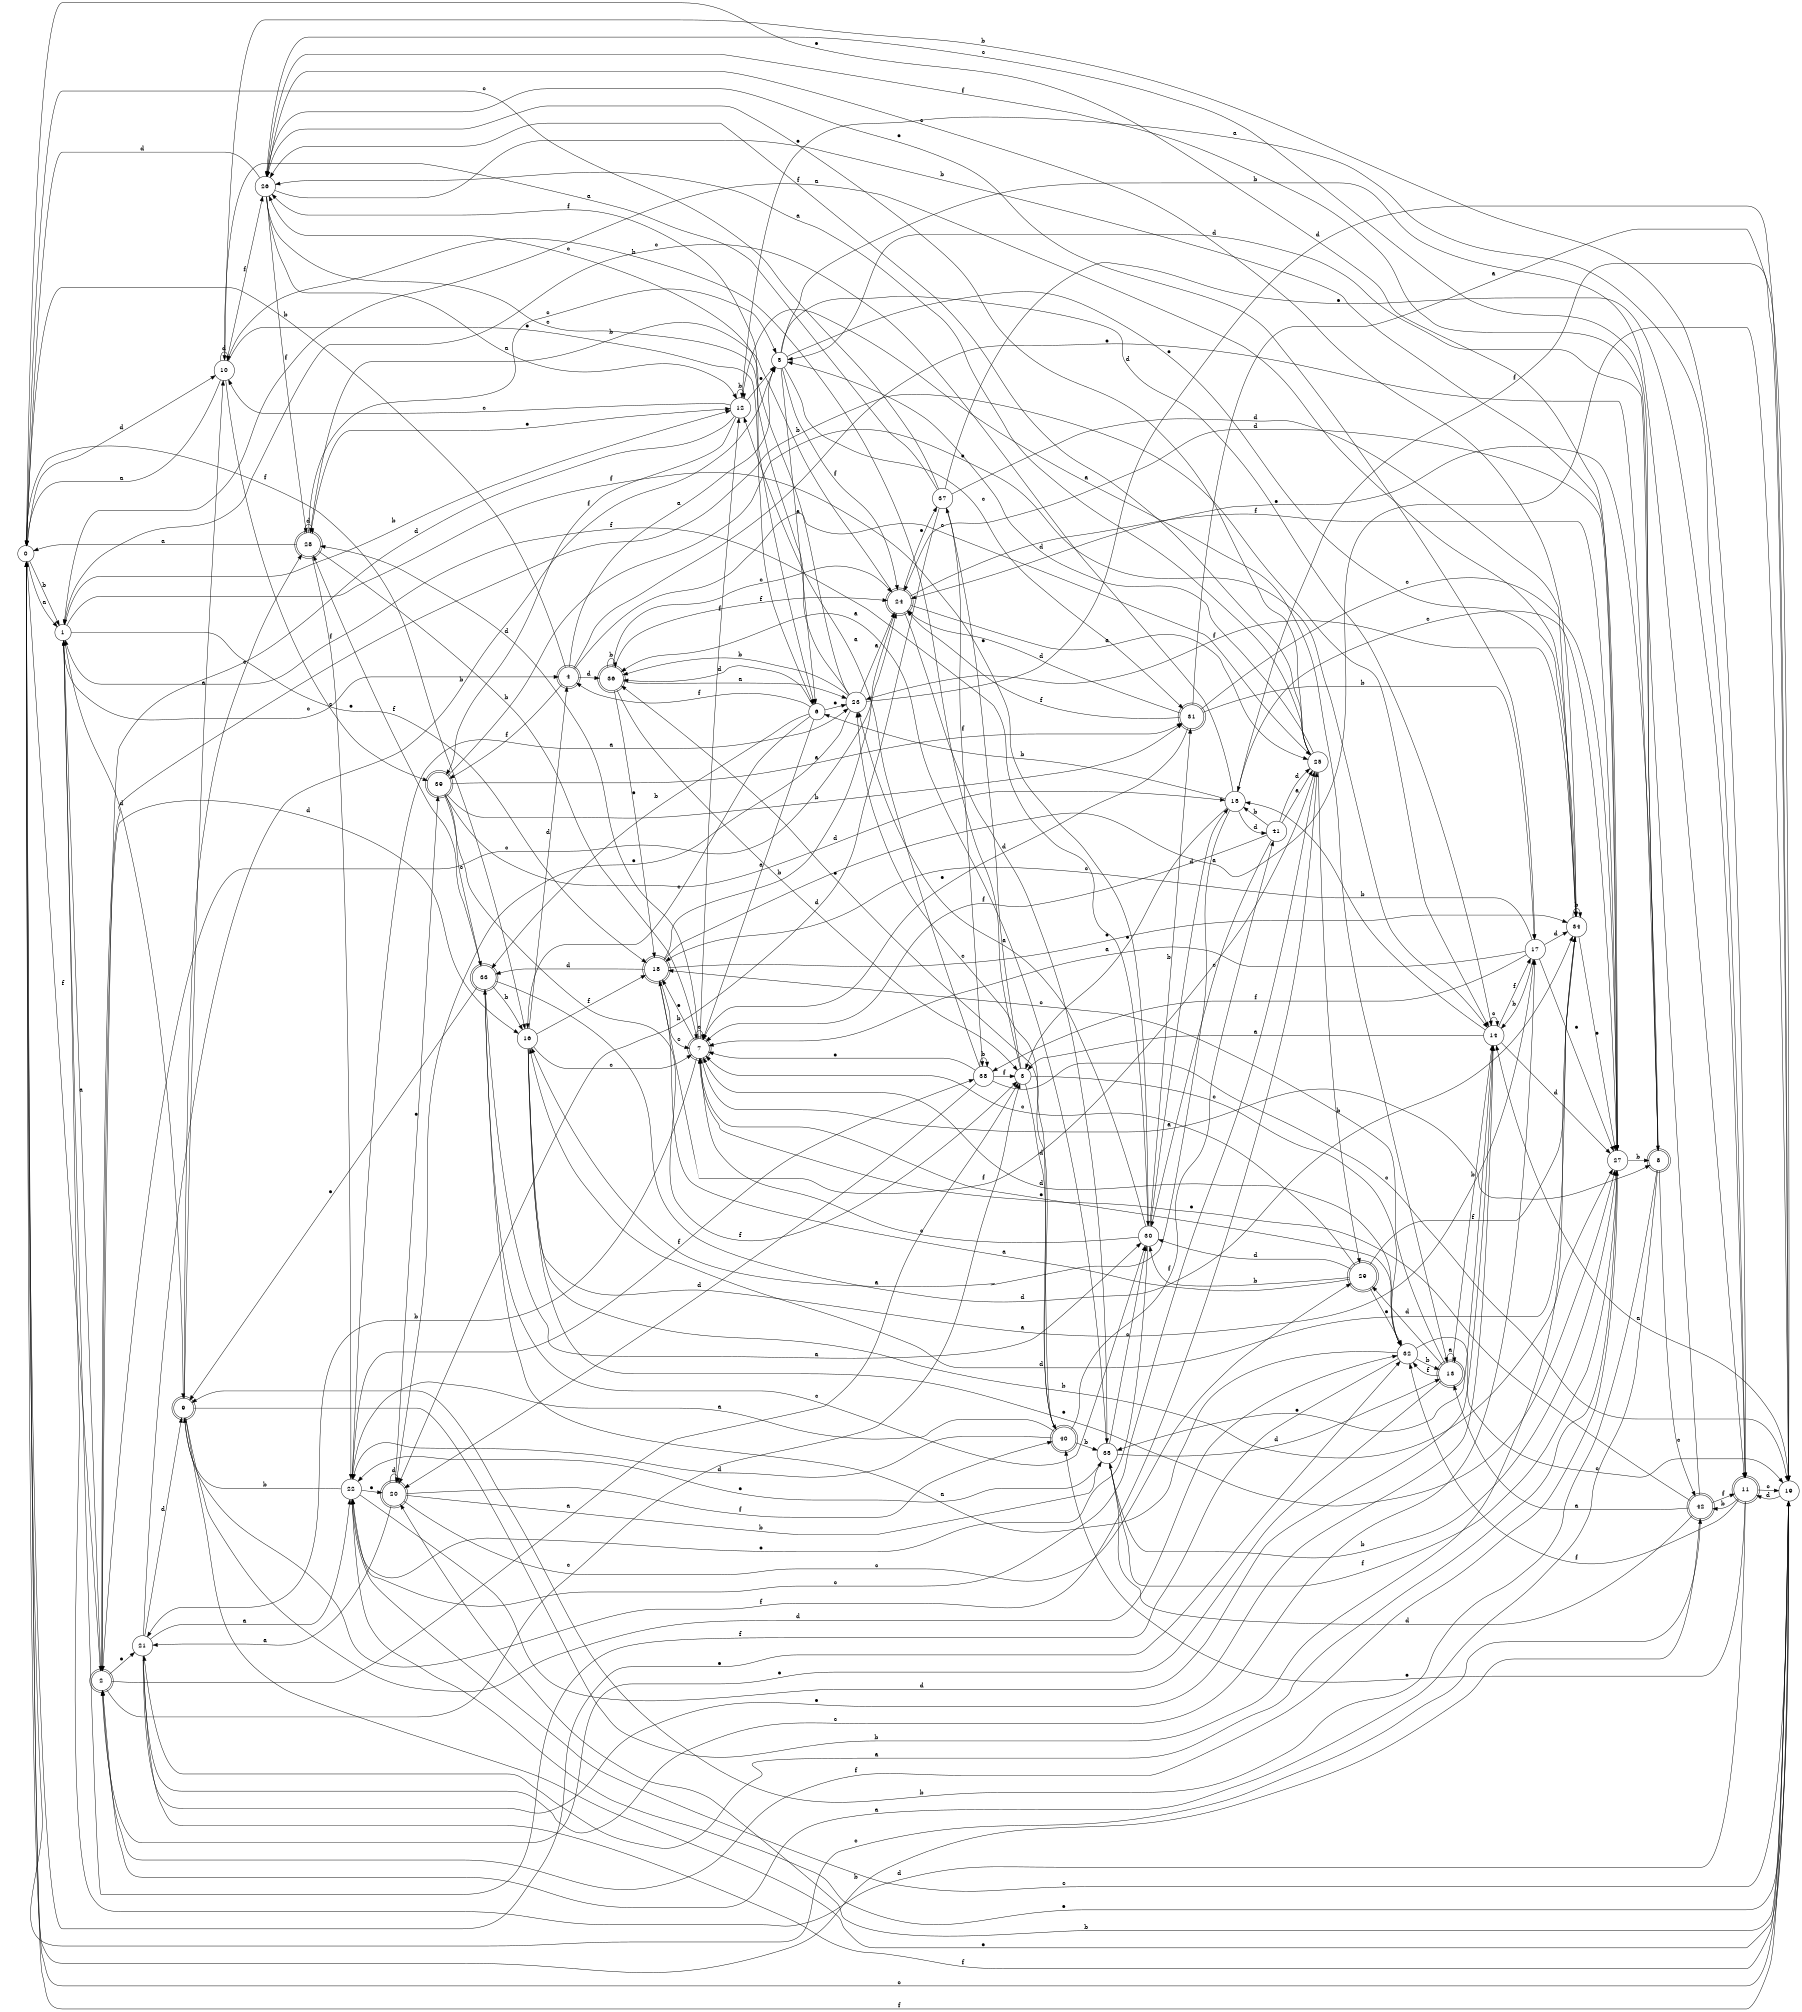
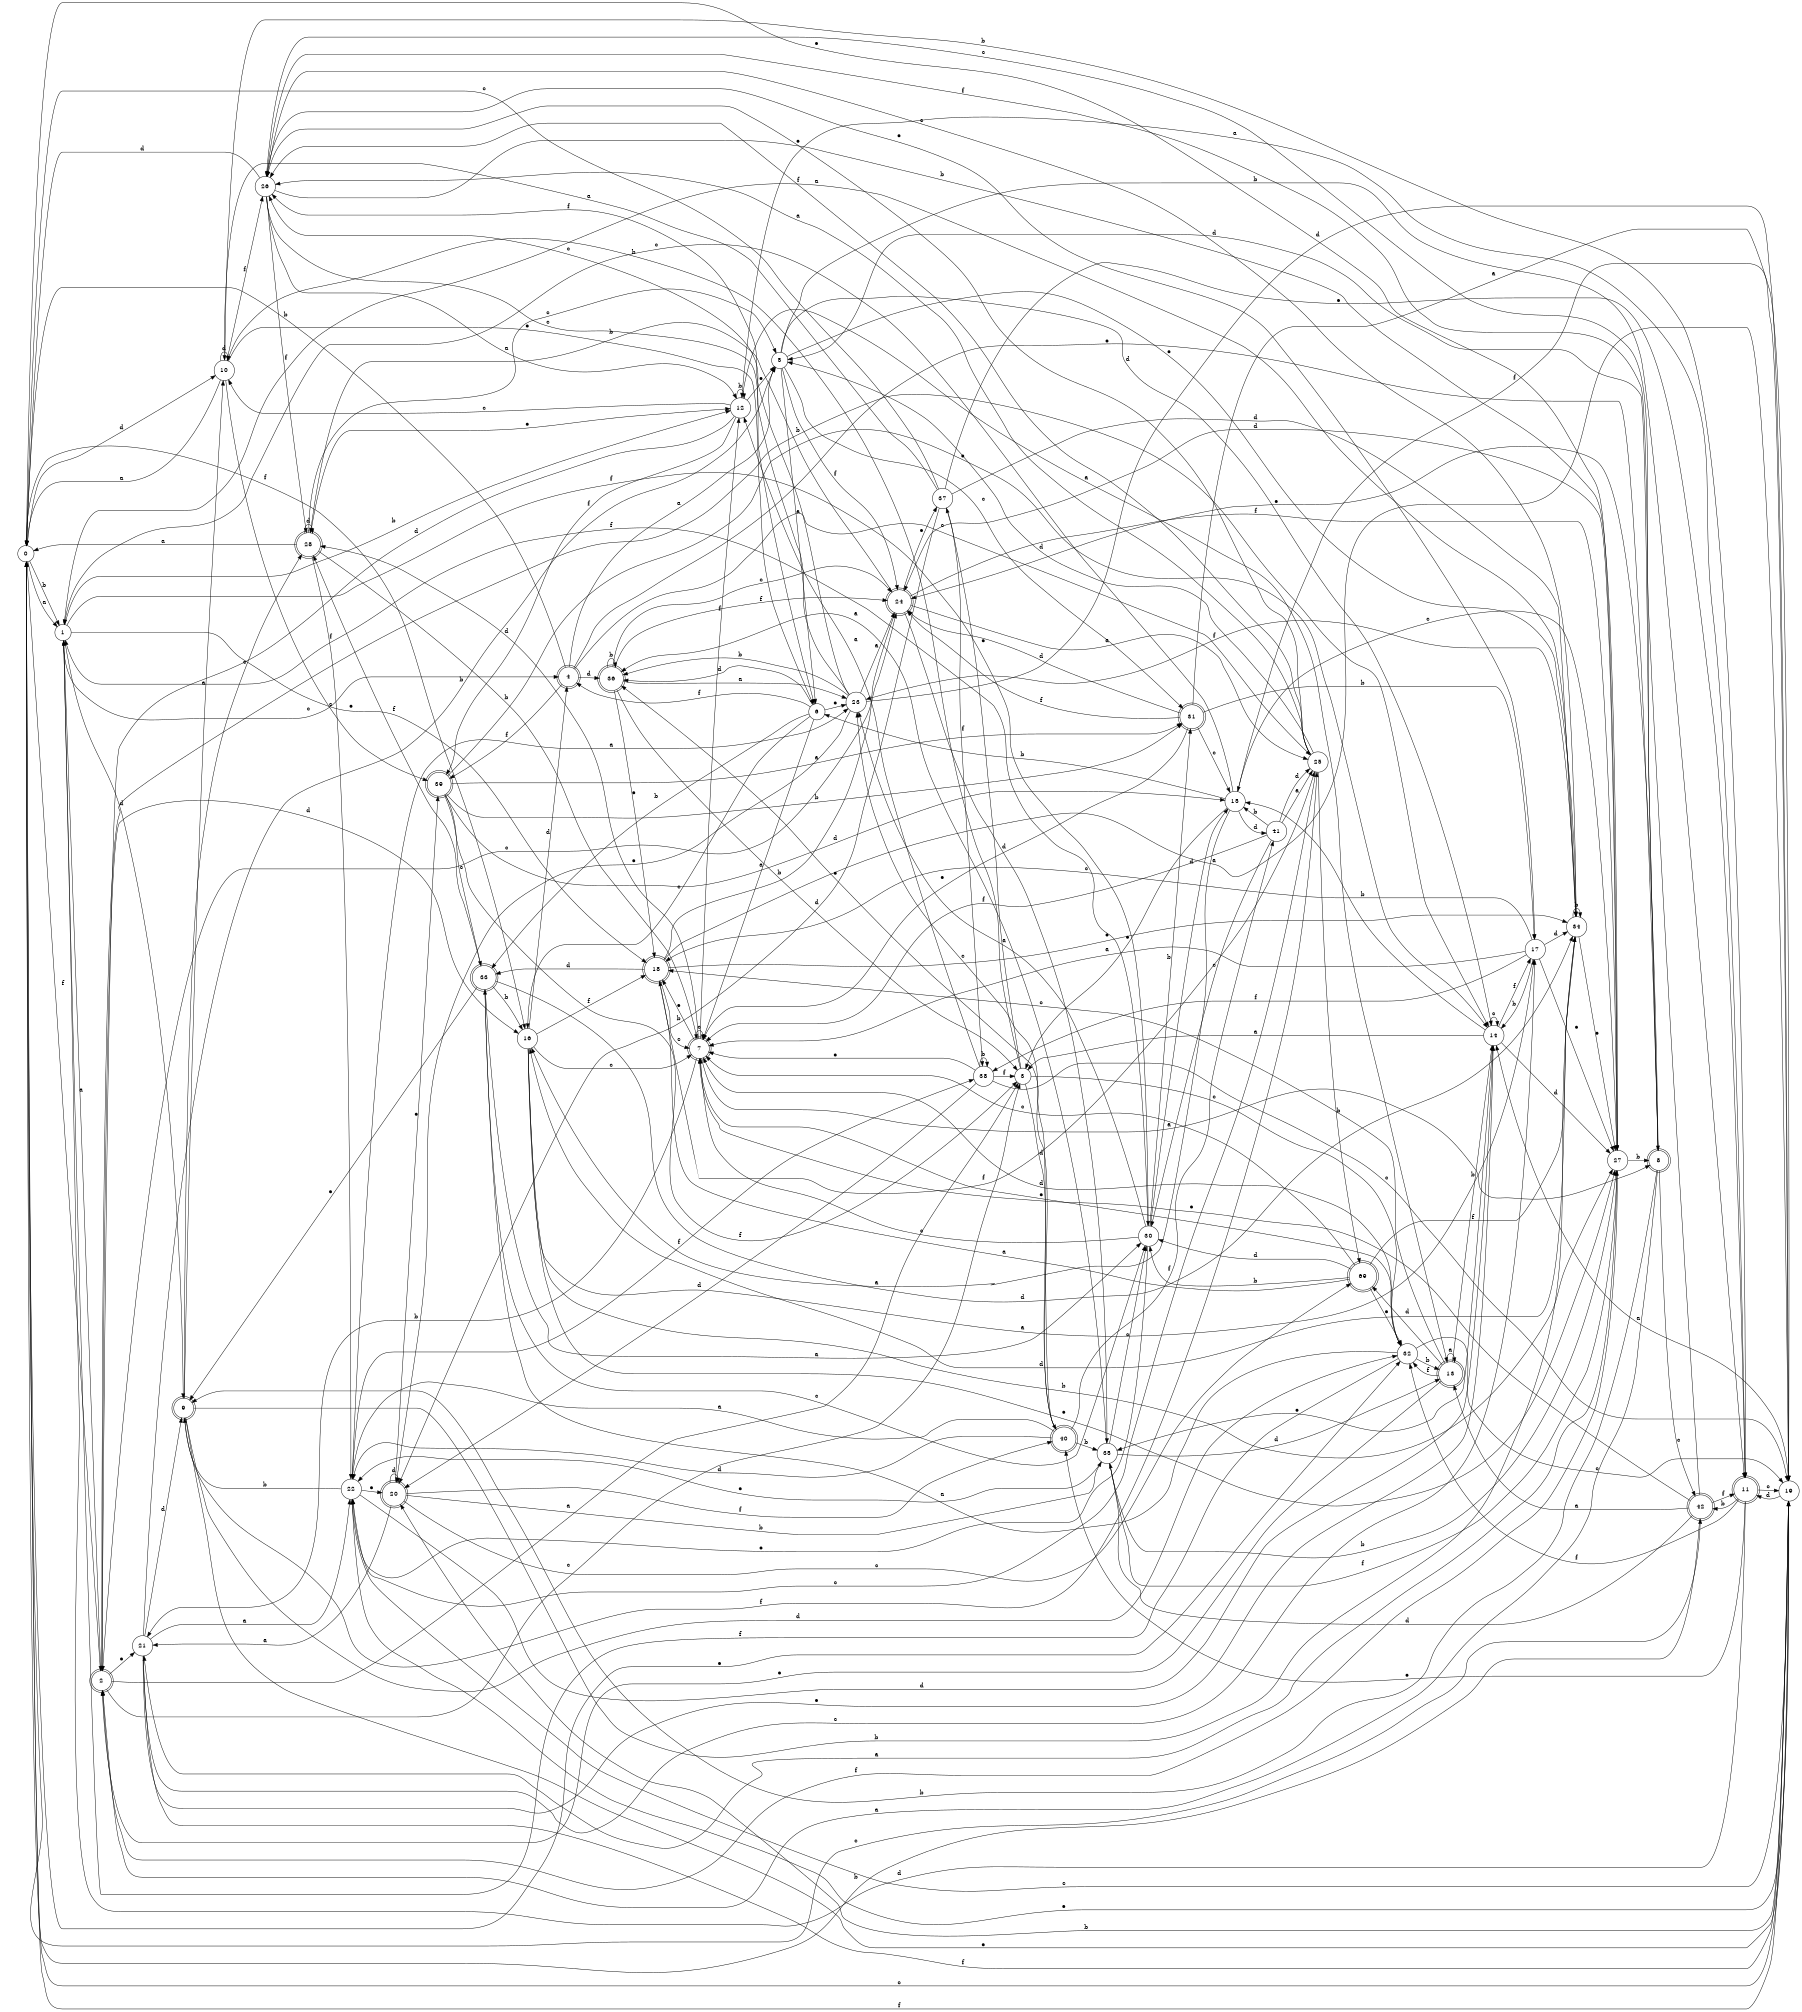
edge "31" -> "27": now "31" -> "15"
node "29": label "29" -> "69"
